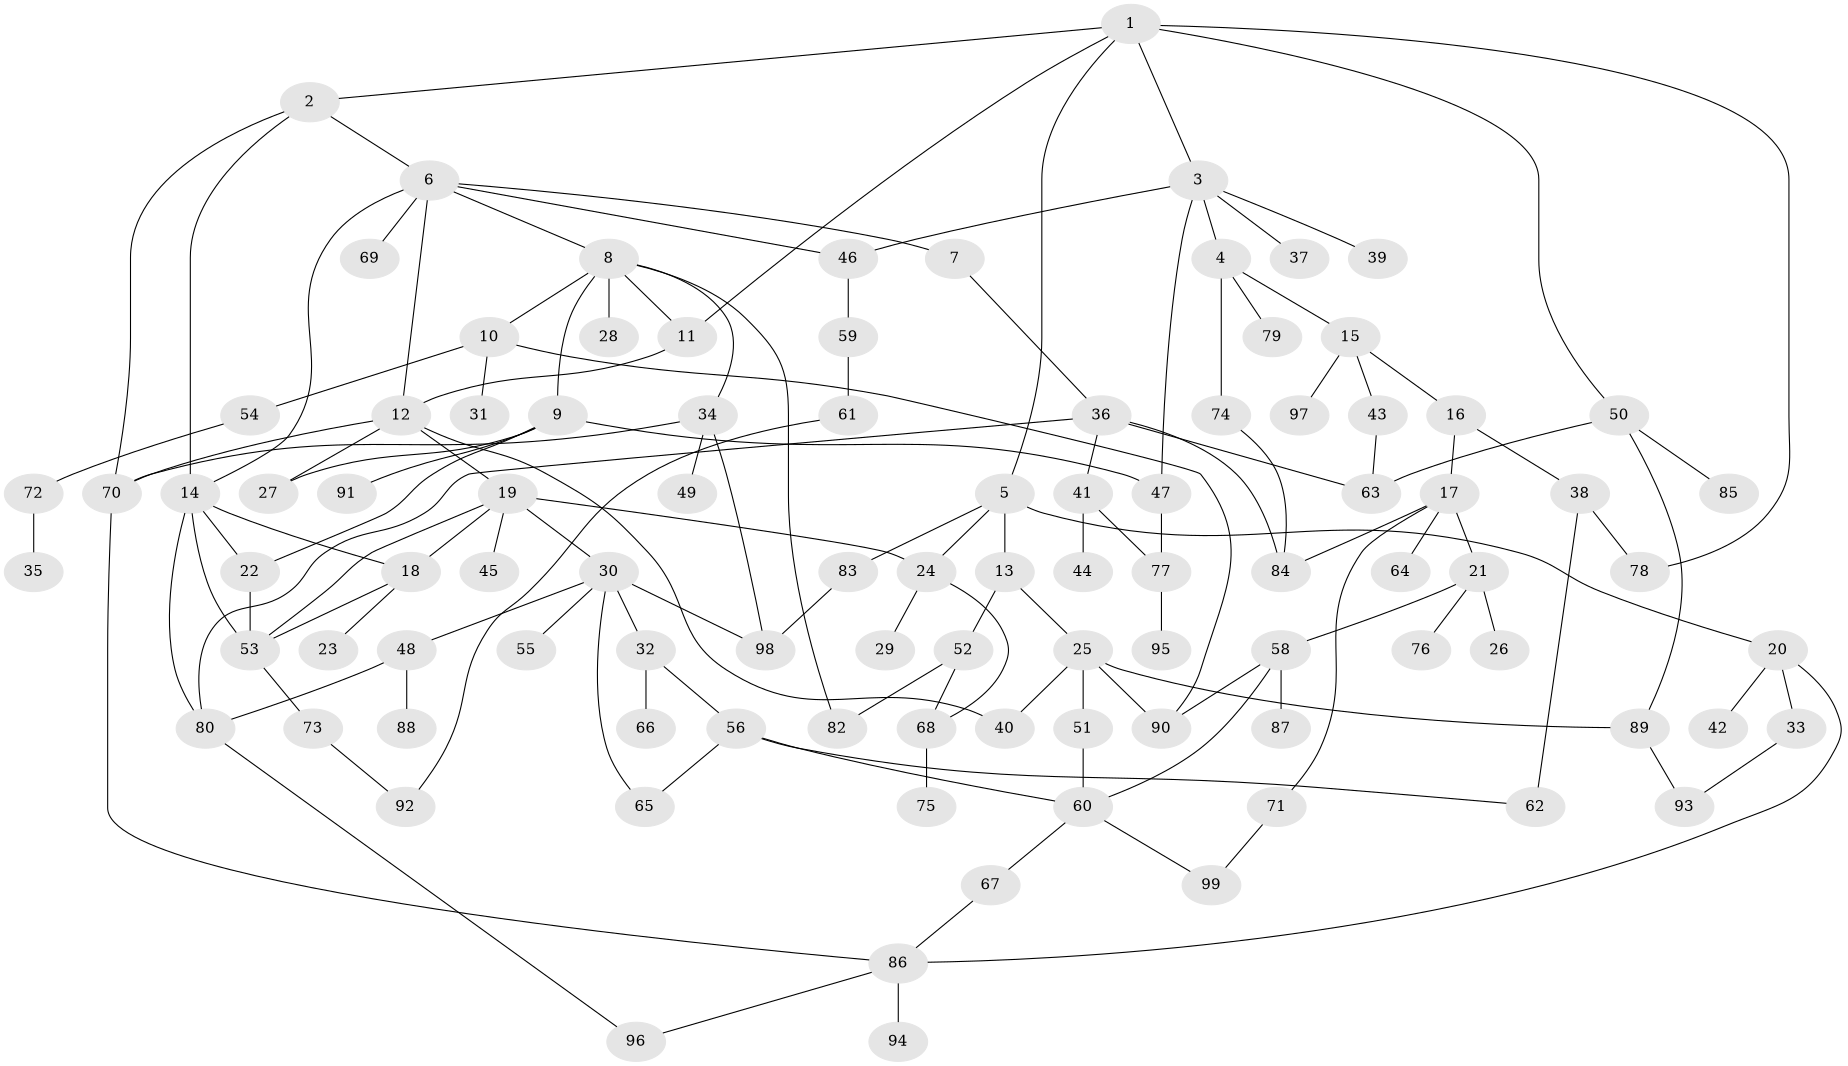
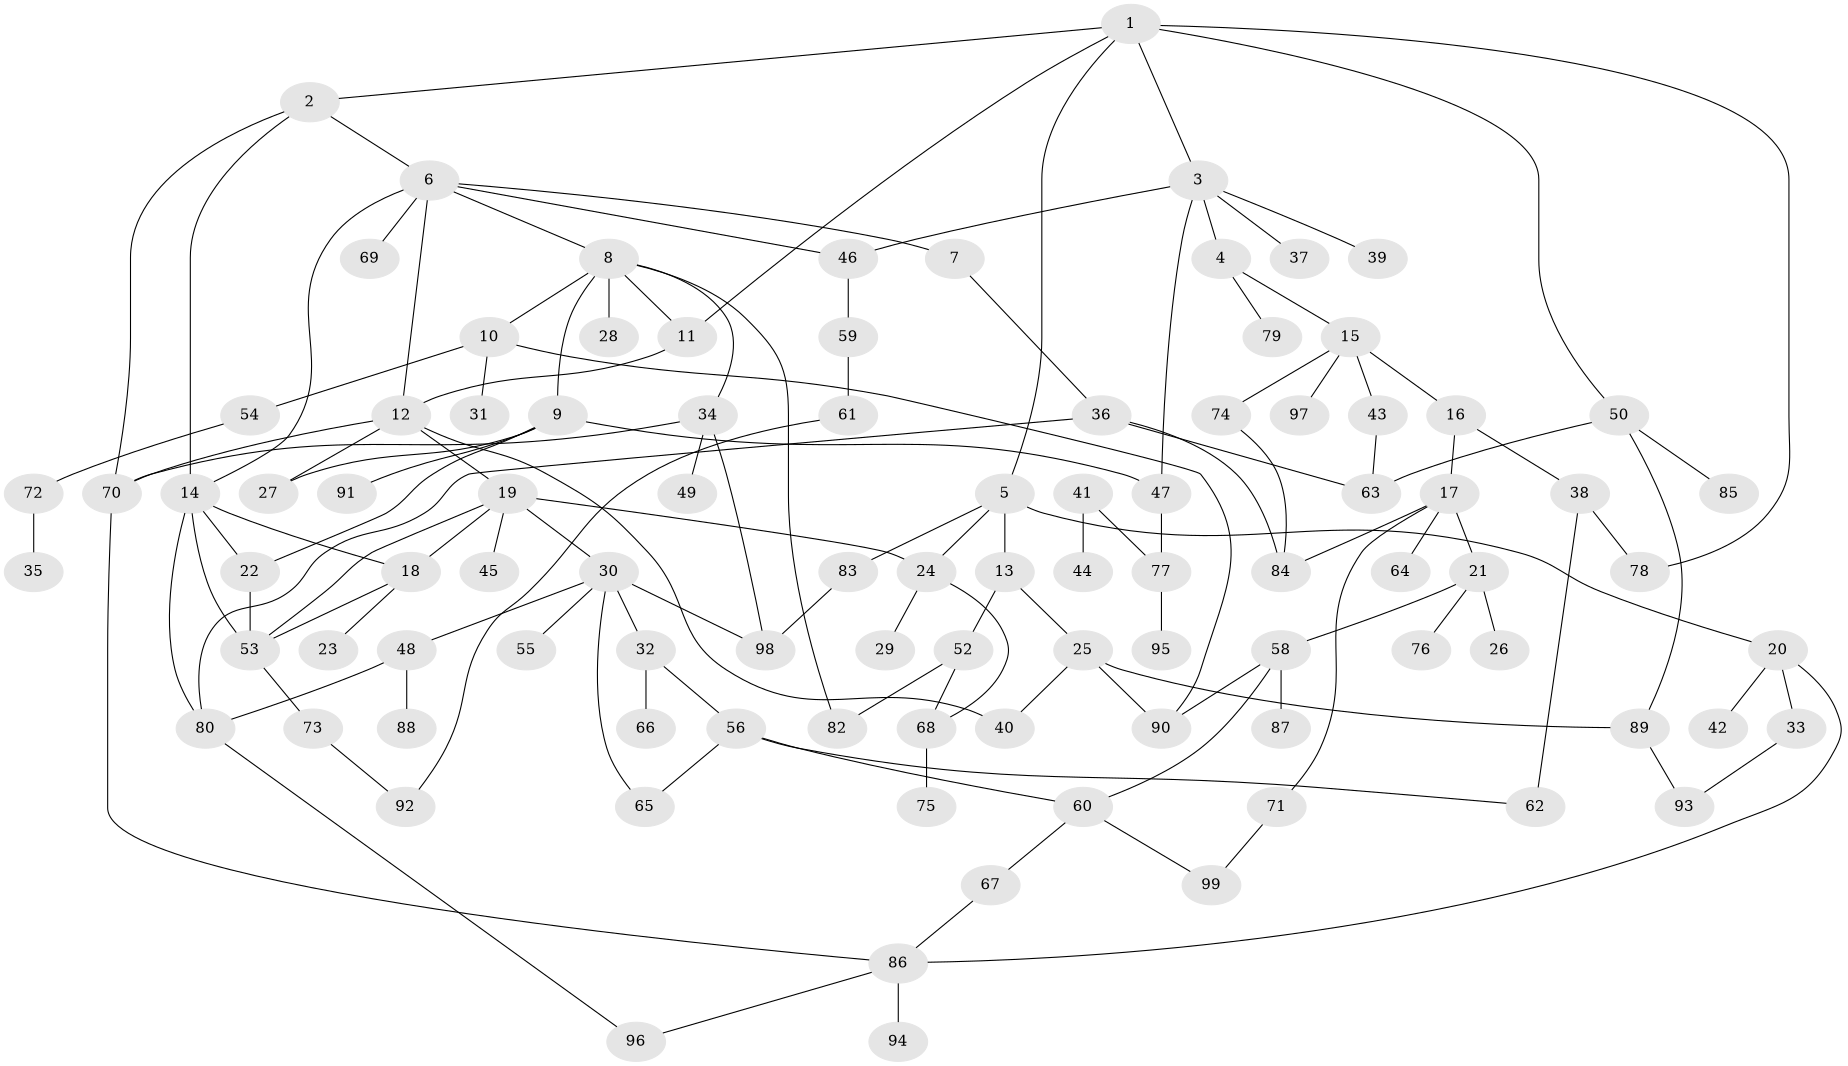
edge "4" -- "74": now "15" -- "74"
edge "36" -- "41": removed
node "51": removed
